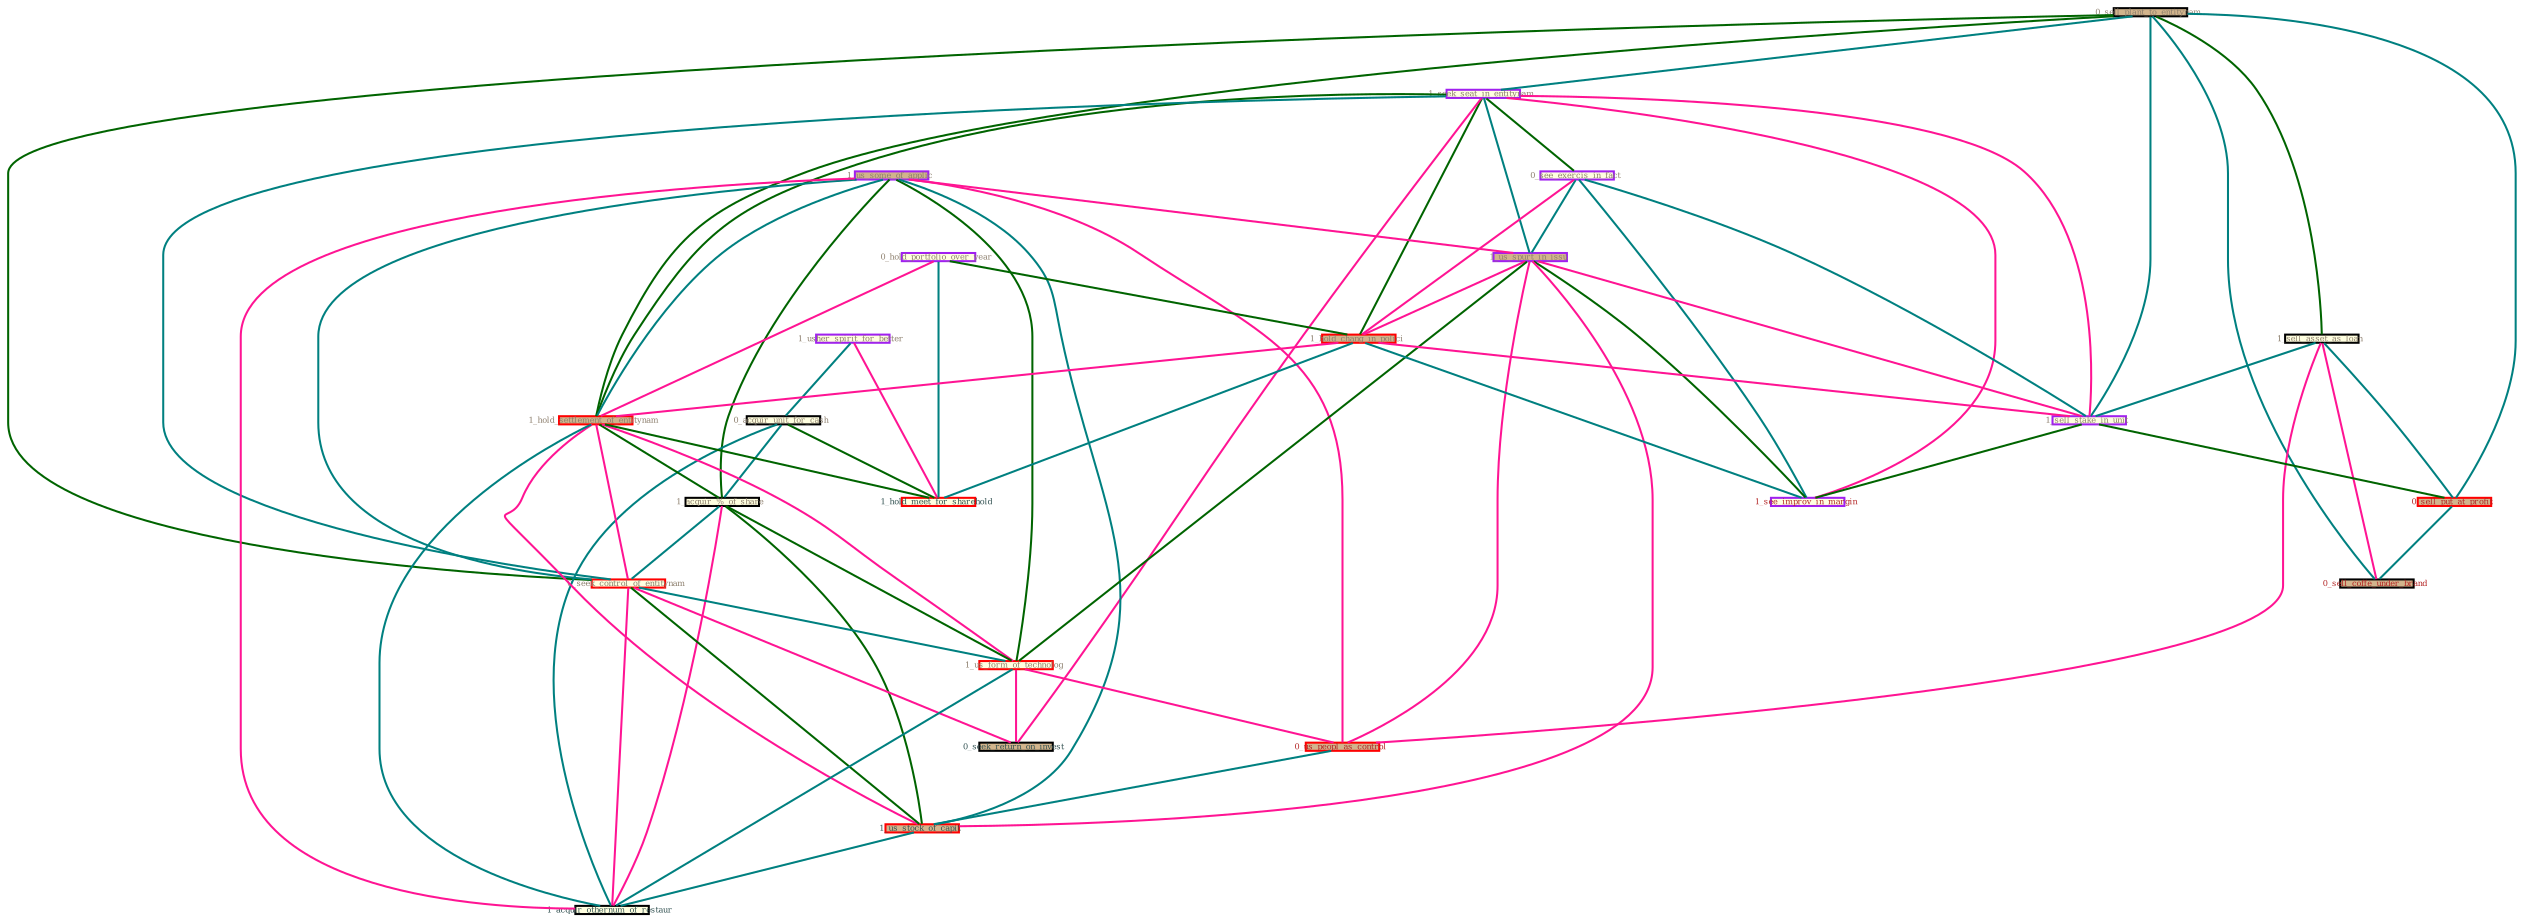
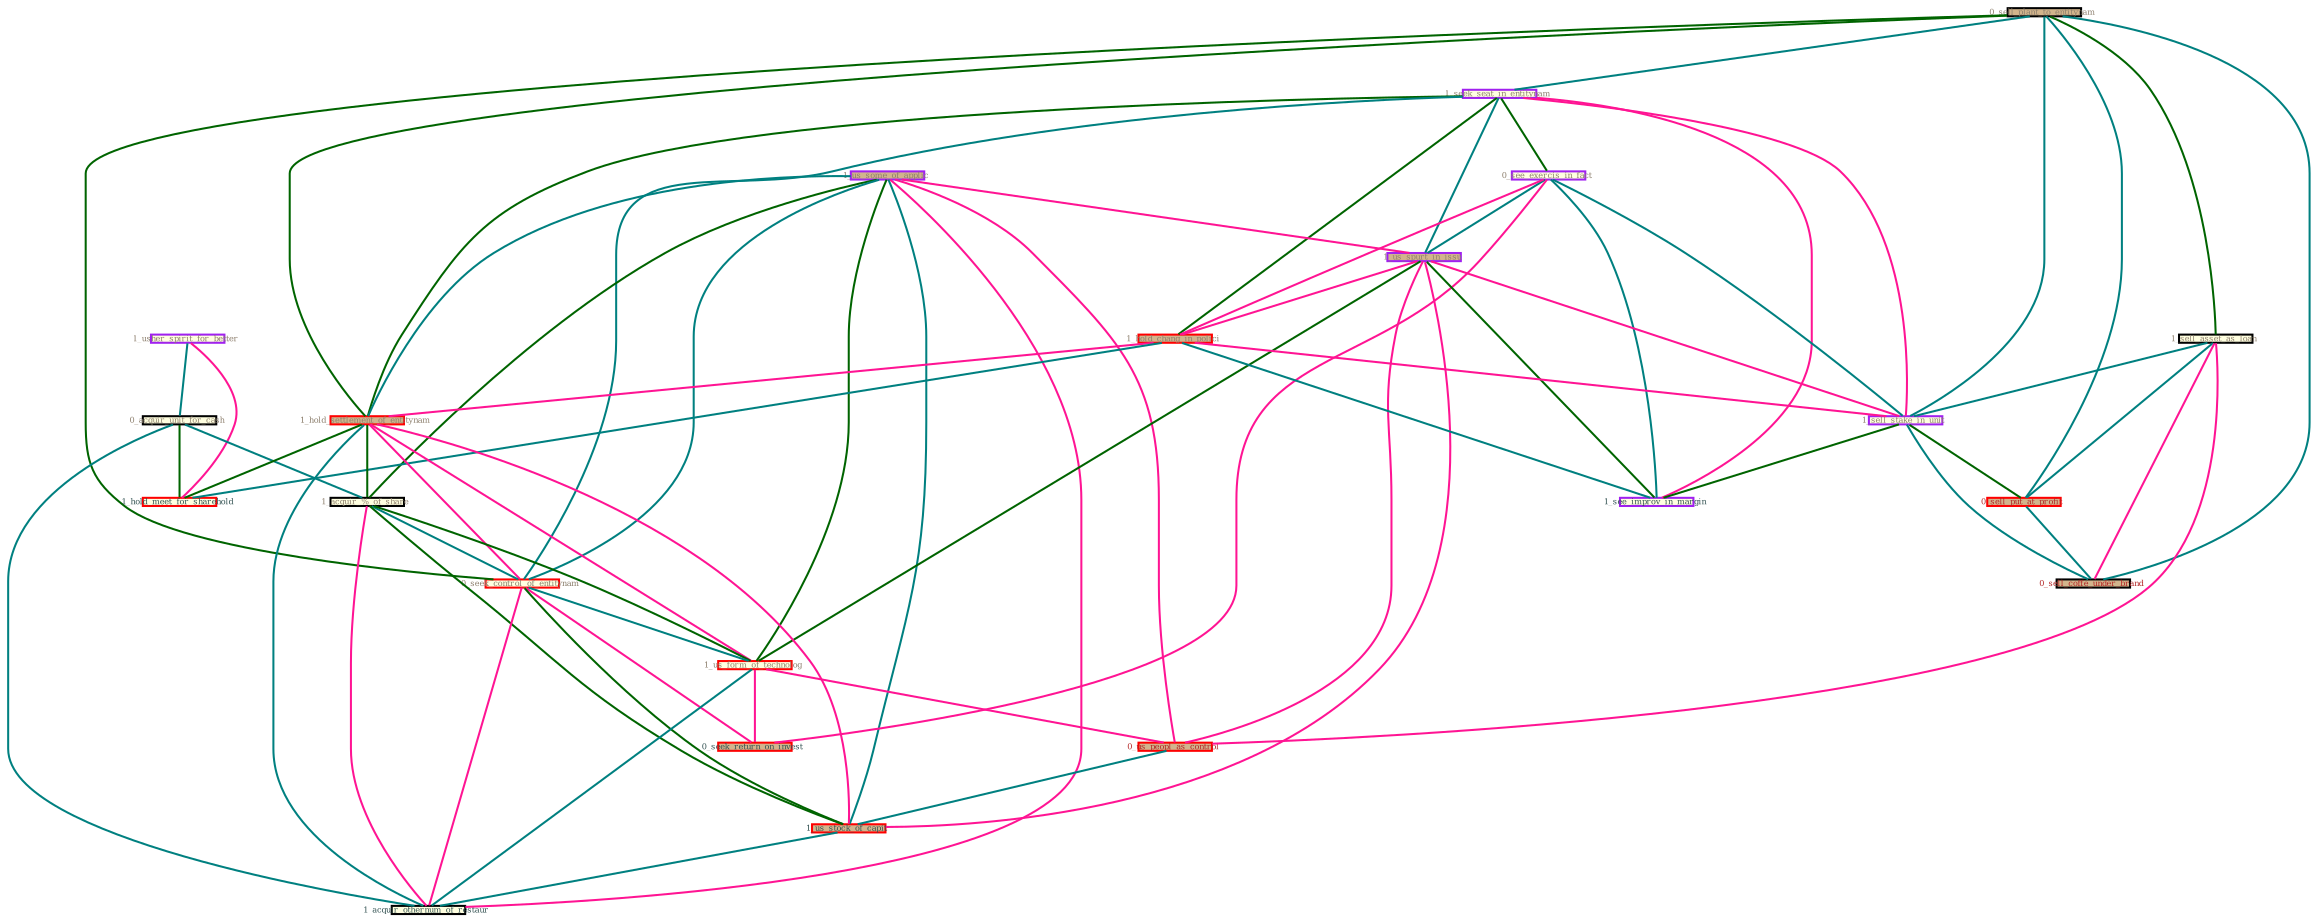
node "0_hold_portfolio_over_year": removed
edge "1_seek_seat_in_entitynam" -- "0_seek_return_on_invest": now "0_see_exercis_in_fact" -- "0_seek_return_on_invest"
node "1_see_improv_in_margin": fontcolor #b22222 -> #2f4f4f
edge "1_sell_stake_in_unit" -- "0_sell_coffe_under_brand": added
node "0_seek_return_on_invest": color black -> red
